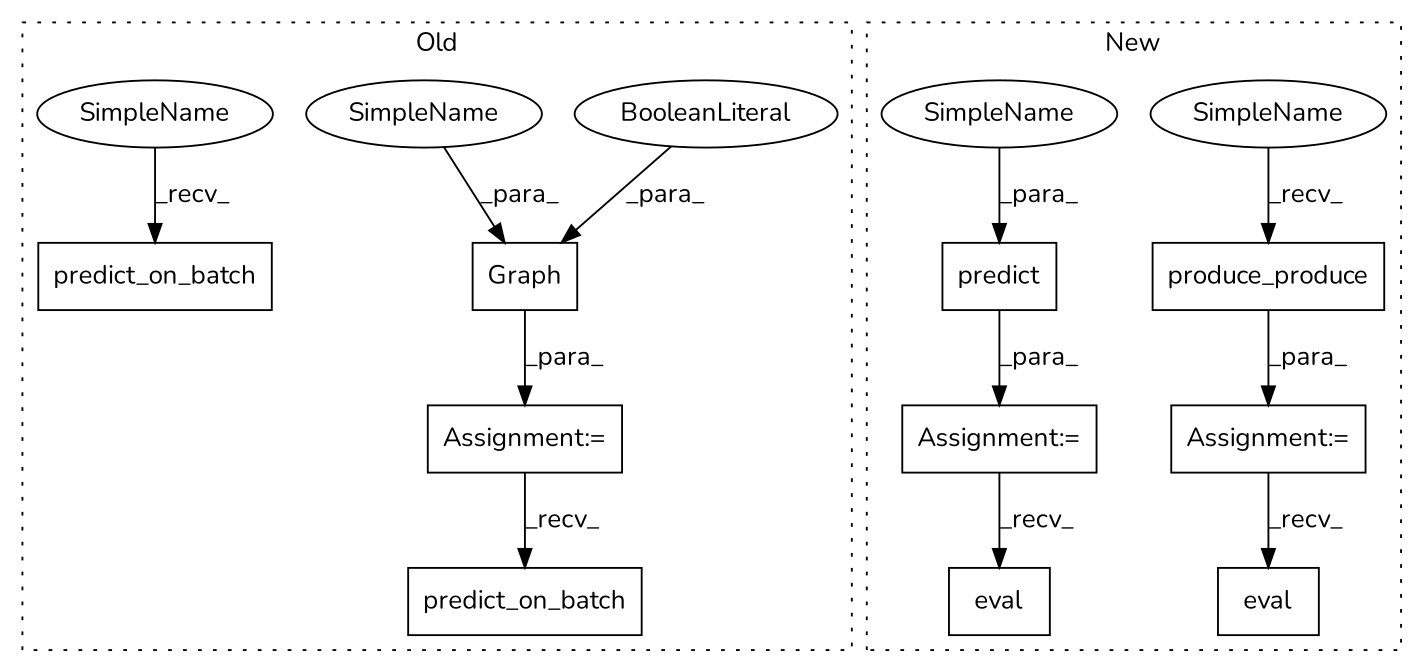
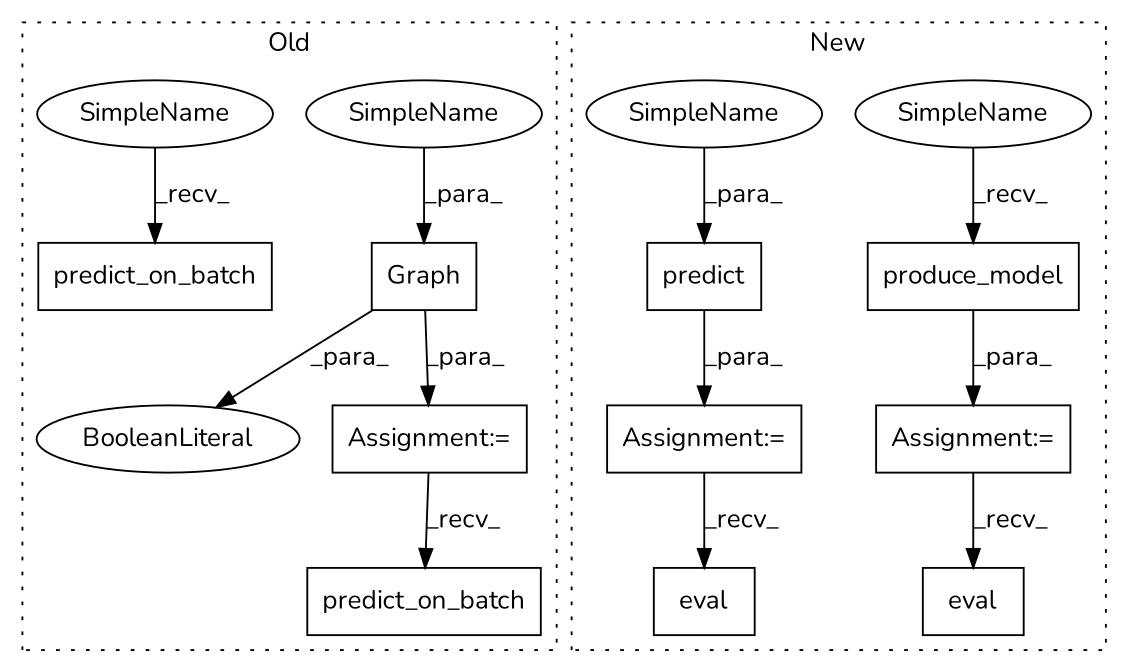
edge "BooleanLiteral" -> "Graph": reversed
node "produce_produce": label "produce_produce" -> "produce_model"
